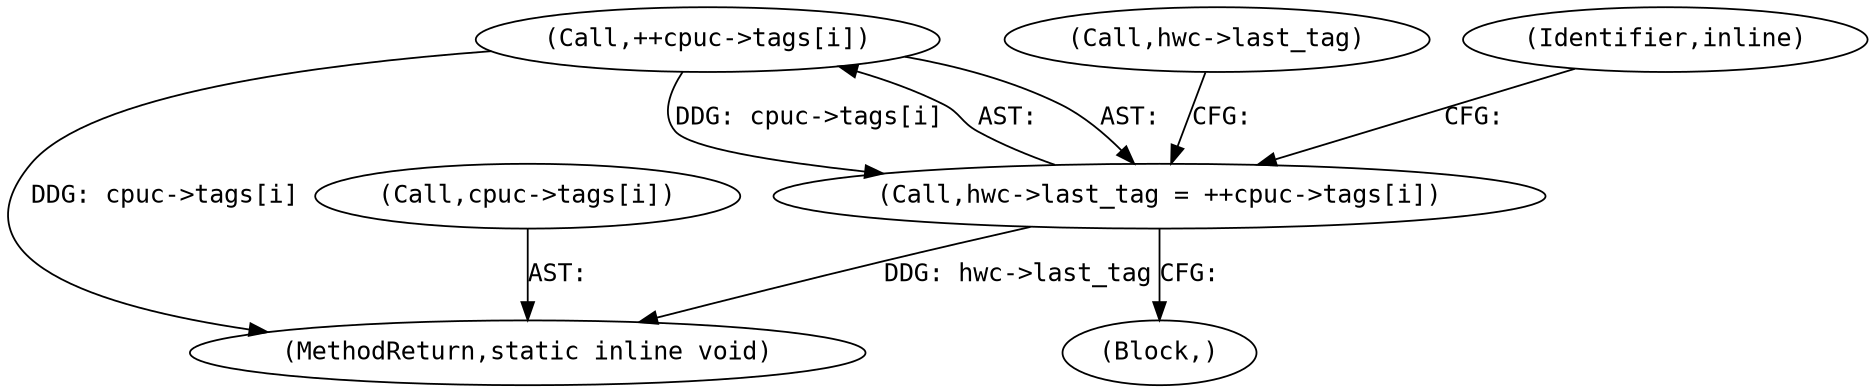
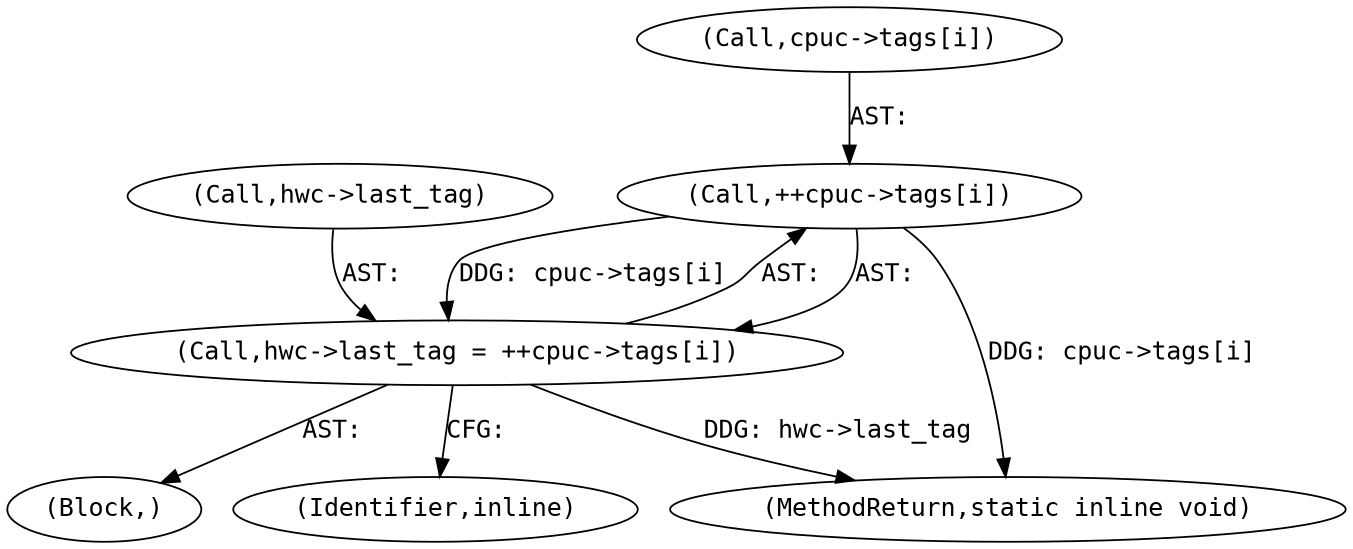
edge "(Identifier,inline)" -> "(Call,hwc->last_tag = ++cpuc->tags[i])": reversed
edge "(Call,hwc->last_tag)" -> "(Call,hwc->last_tag = ++cpuc->tags[i])": label "CFG: " -> "AST: "
edge "(Call,cpuc->tags[i])" -> "(MethodReturn,static inline void)": now "(Call,cpuc->tags[i])" -> "(Call,++cpuc->tags[i])"
edge "(Call,hwc->last_tag = ++cpuc->tags[i])" -> "(Block,)": label "CFG: " -> "AST: "
